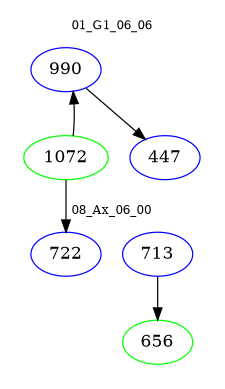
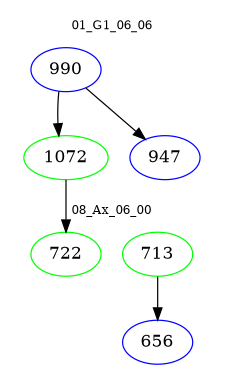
edge "1072" -> "990": reversed
node "447": label "447" -> "947"
node "722": color blue -> green
node "713": color blue -> green
node "656": color green -> blue
